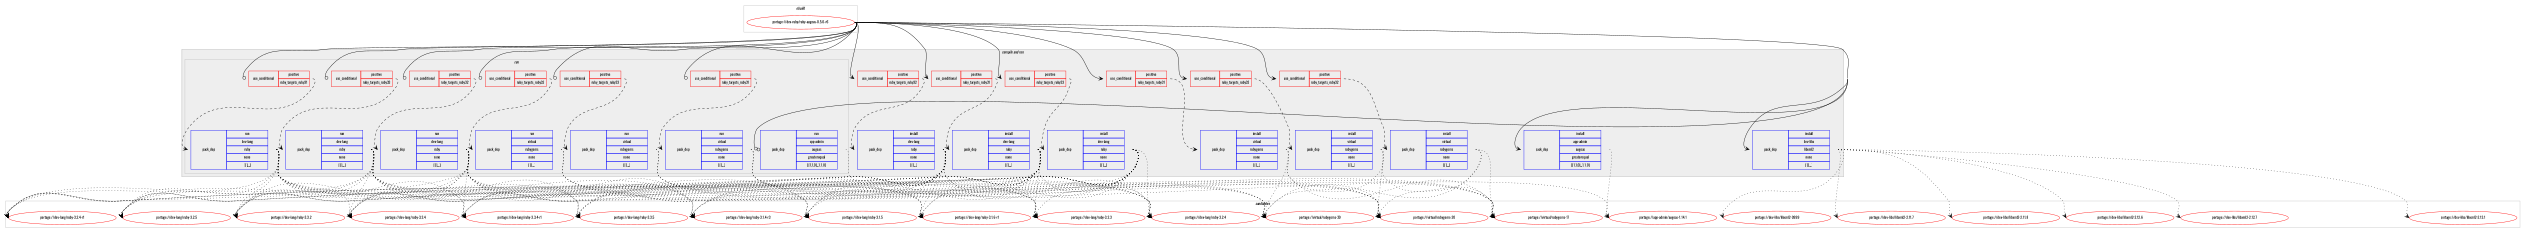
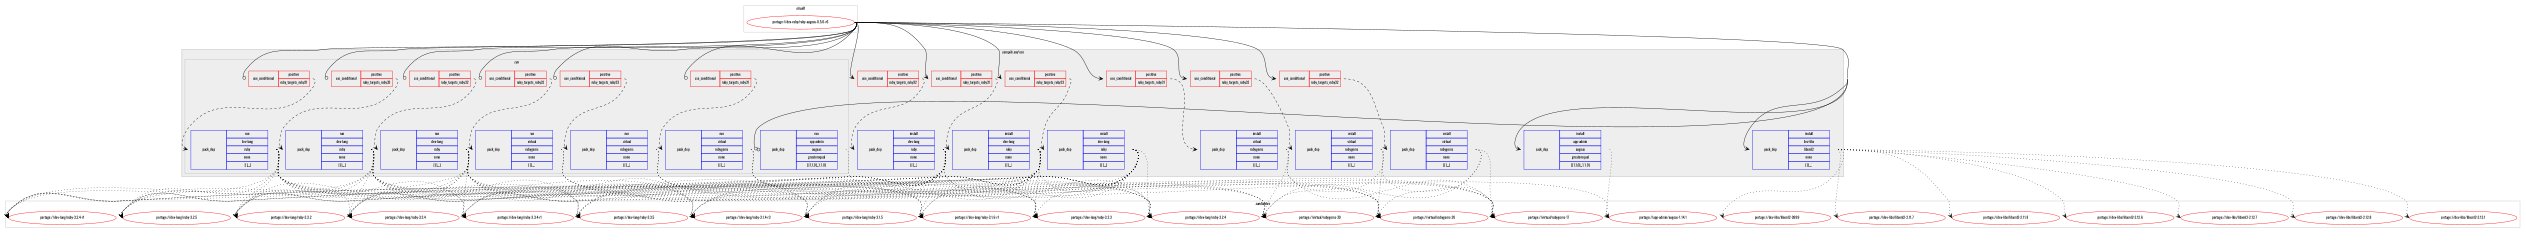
node "portage://dev-libs/libxml2-2.12.8": added
